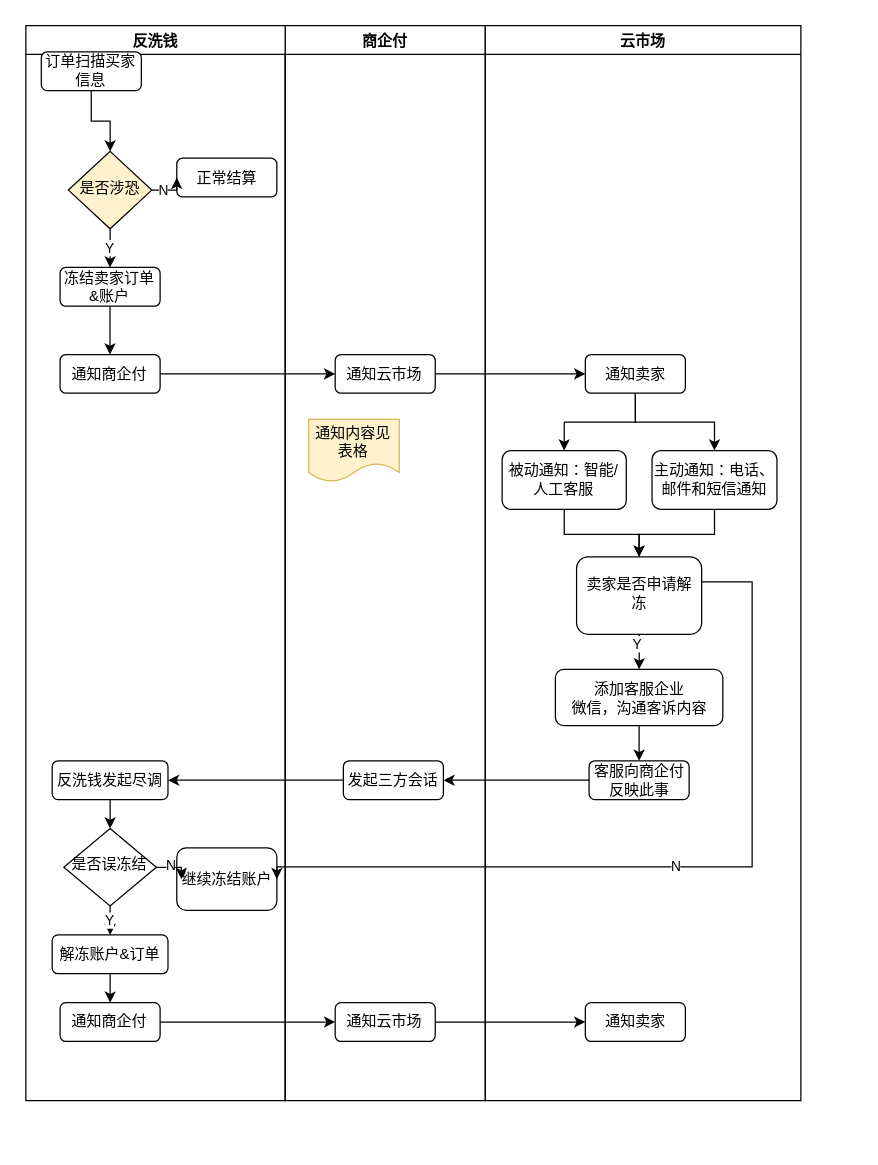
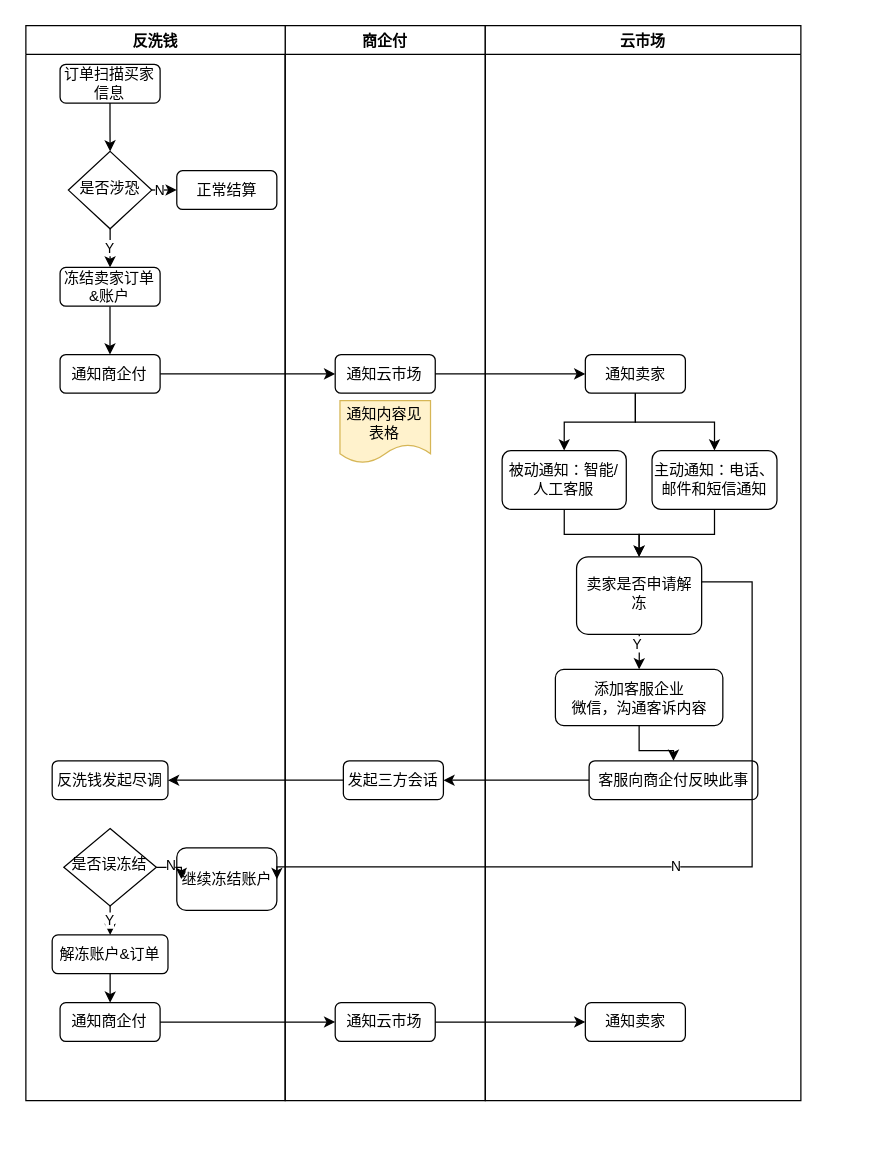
node "订单扫描买家信息": moved (91, 71) -> (110, 84)
node "正常结算": moved (227, 178) -> (227, 190)
node "是否涉恐": fillcolor #fff2cc -> #ffffff
node "通知内容见表格": moved (354, 451) -> (385, 432)
node "客服向商企付反映此事": size 100x39 -> 169x39
edge "反洗钱发起尽调" -> "是否误冻结": removed
